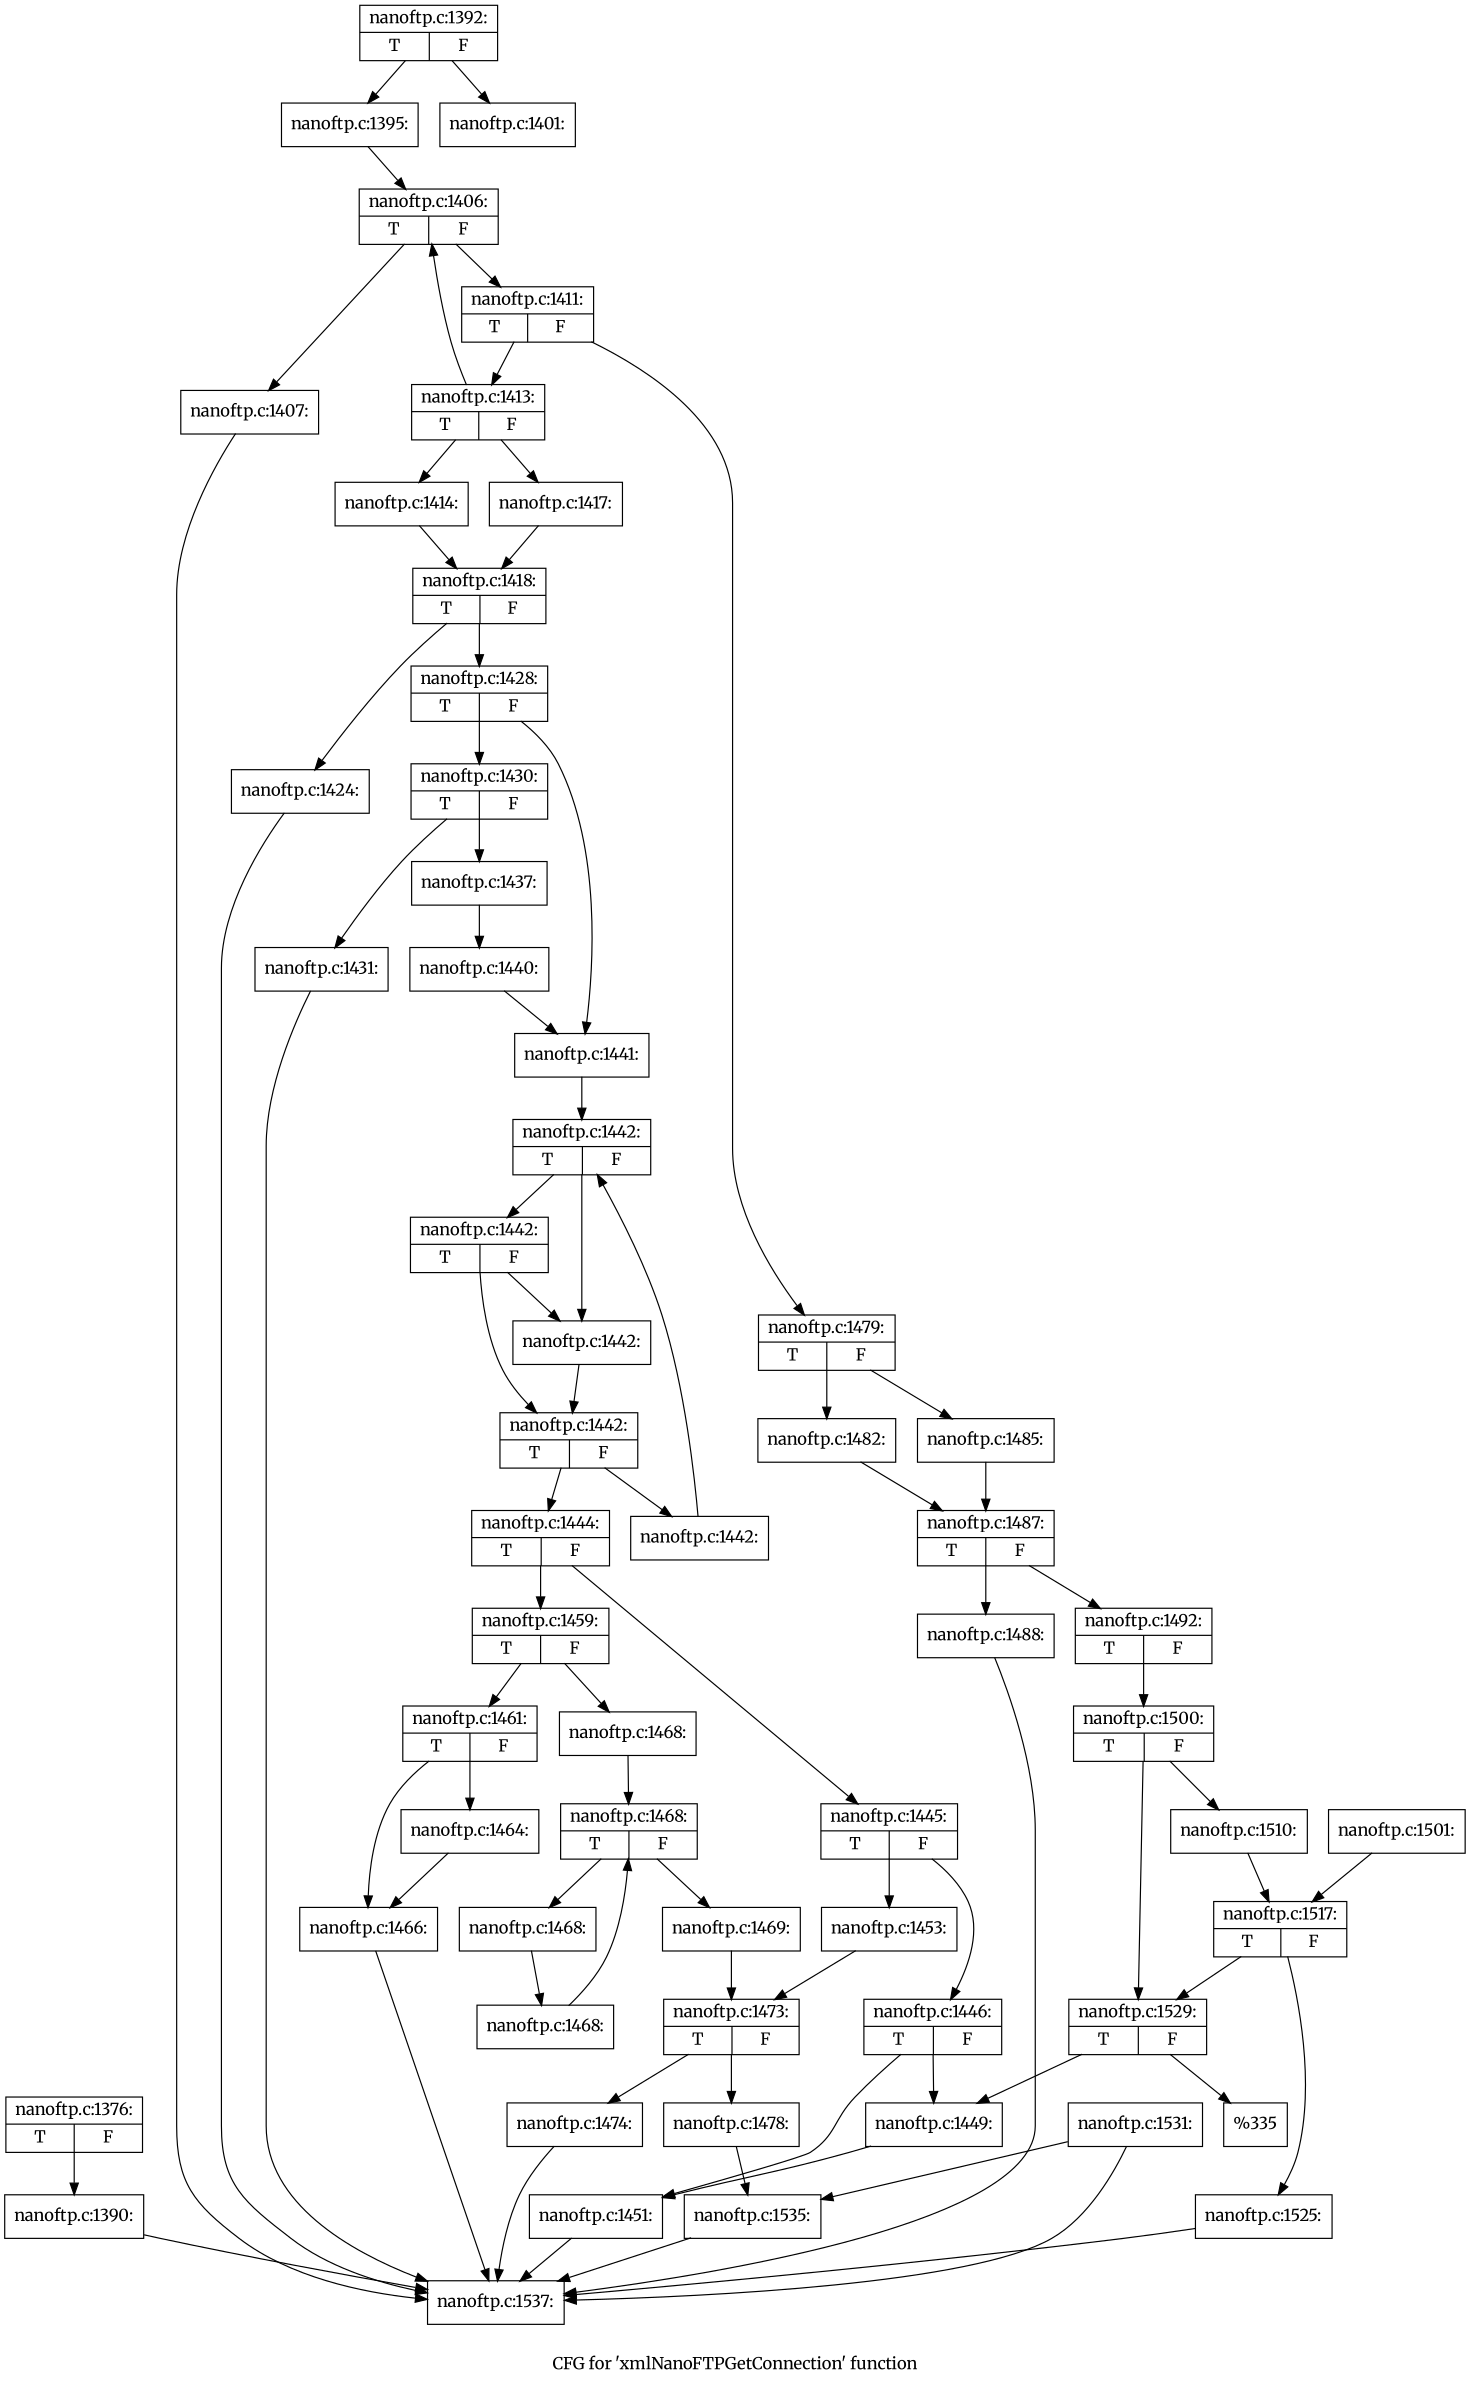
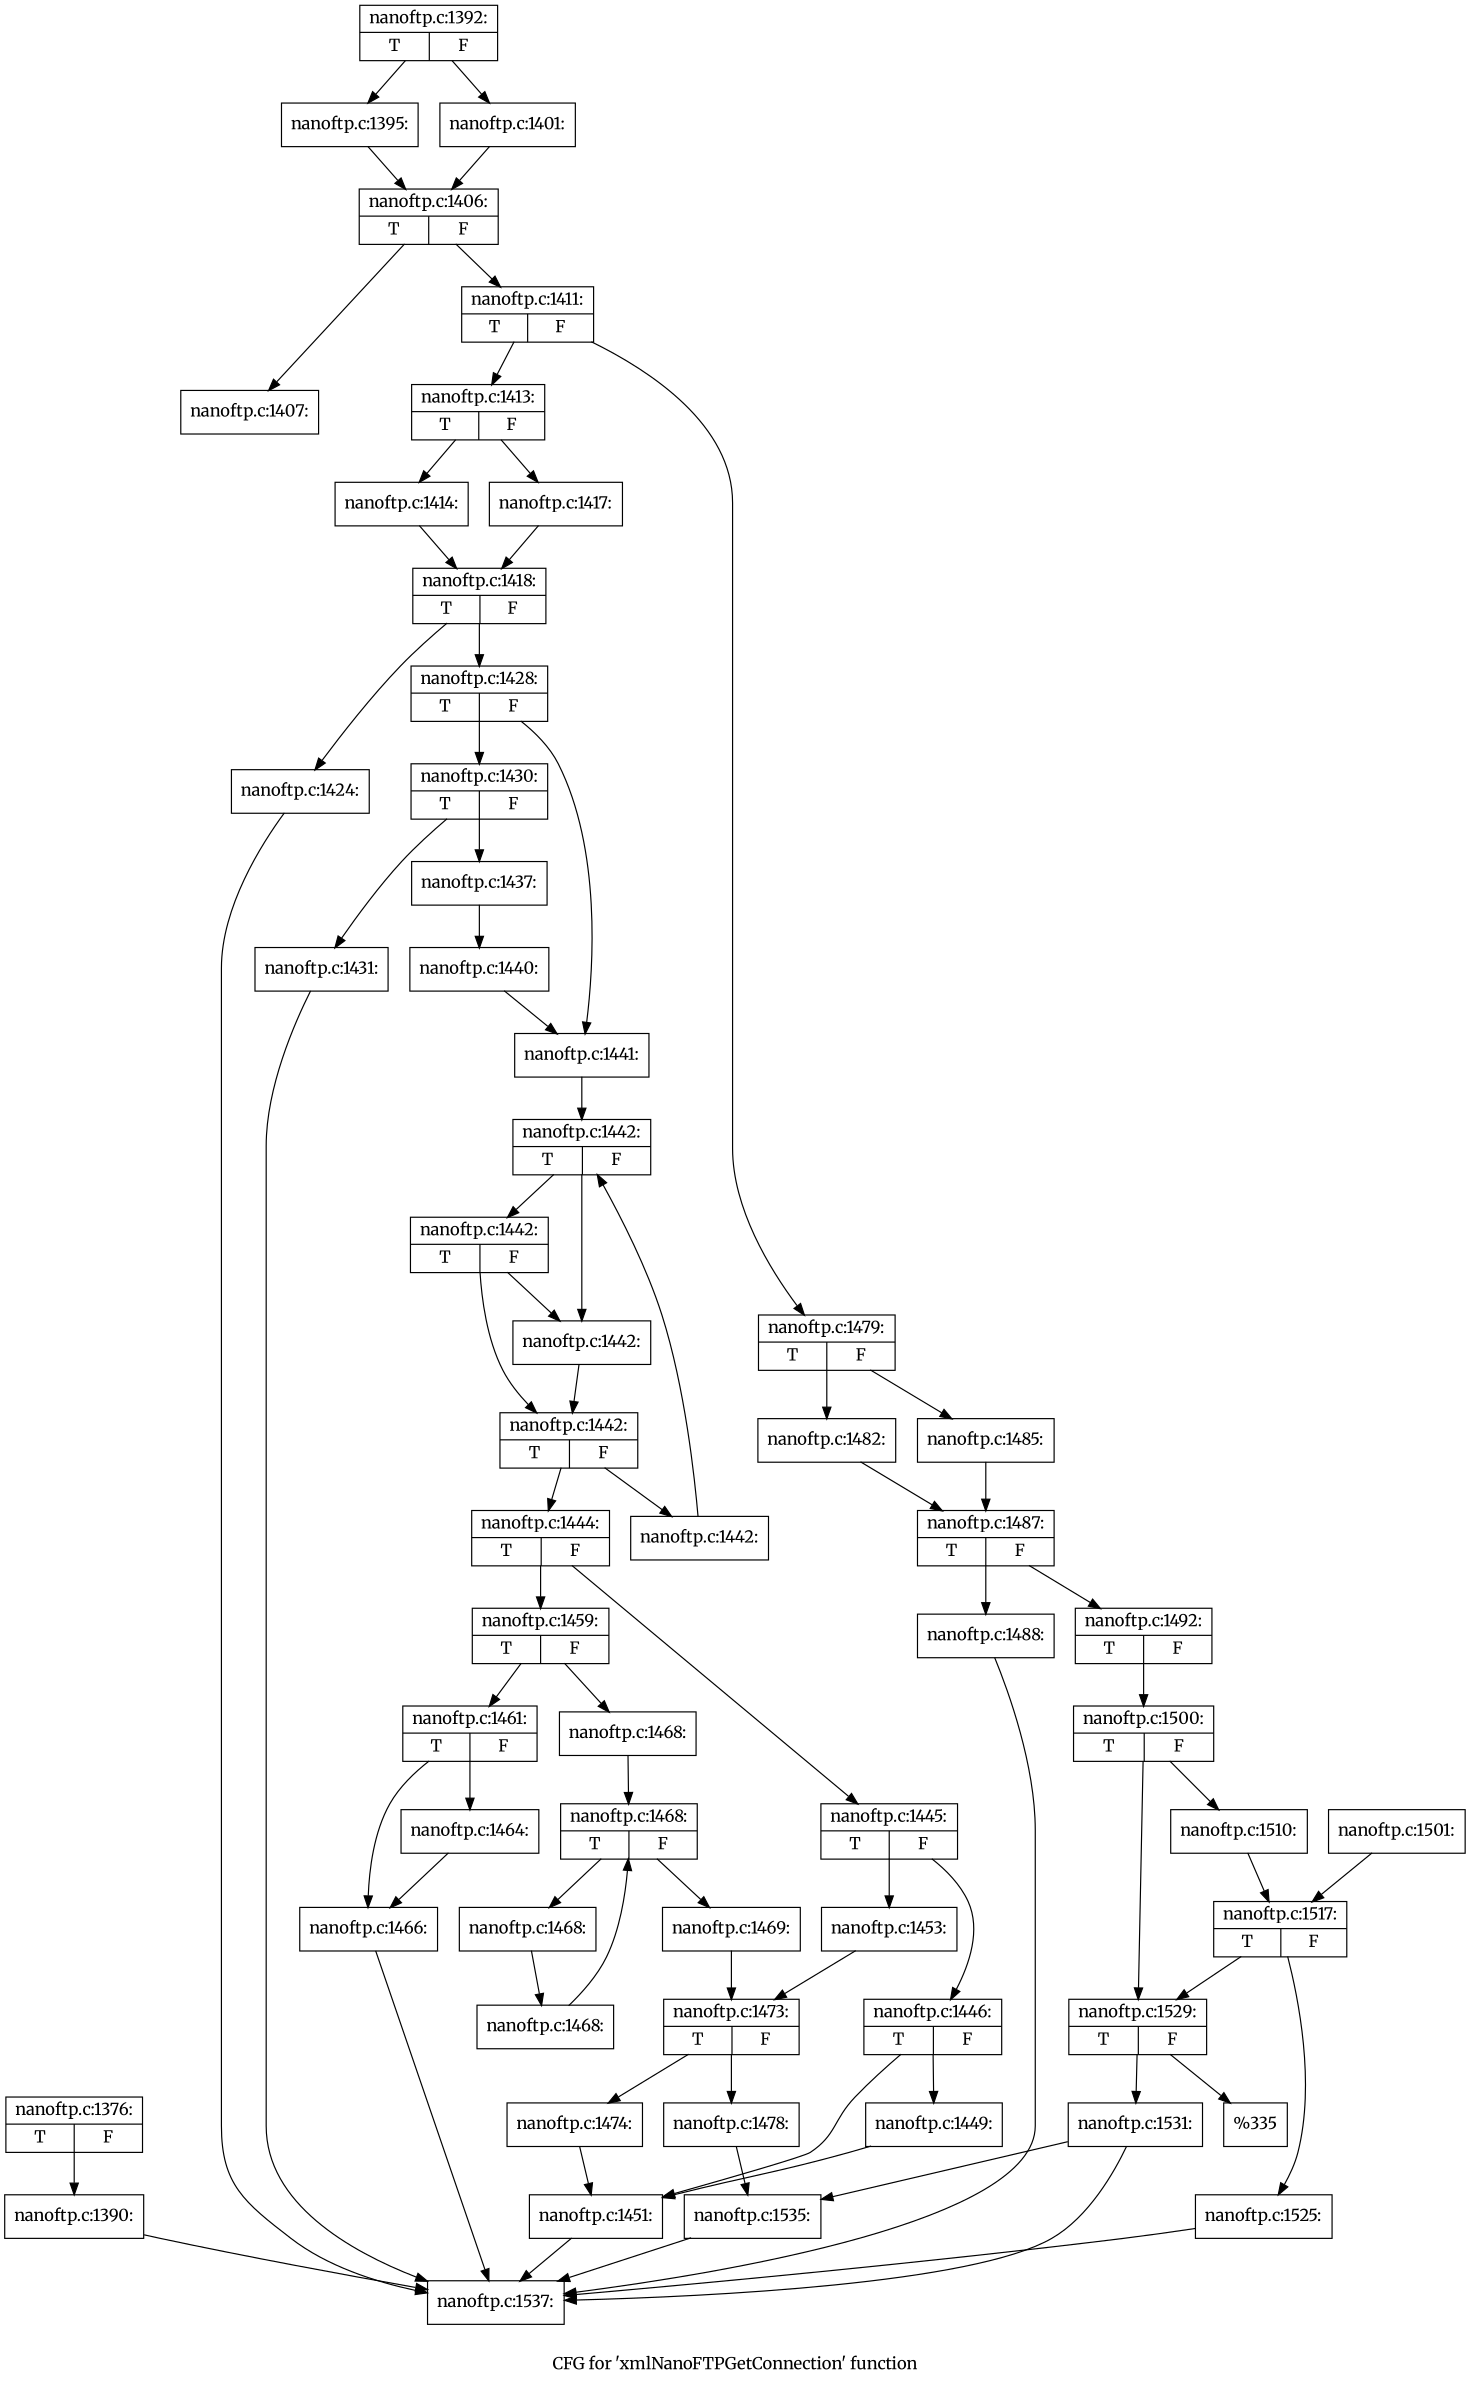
edge "nanoftp.c:1413:" -> "nanoftp.c:1406:": now "nanoftp.c:1401:" -> "nanoftp.c:1406:"
edge "nanoftp.c:1407:" -> "nanoftp.c:1537:": removed
edge "nanoftp.c:1529:" -> "nanoftp.c:1449:": now "nanoftp.c:1529:" -> "nanoftp.c:1531:"
edge "nanoftp.c:1474:" -> "nanoftp.c:1537:": now "nanoftp.c:1474:" -> "nanoftp.c:1451:"
